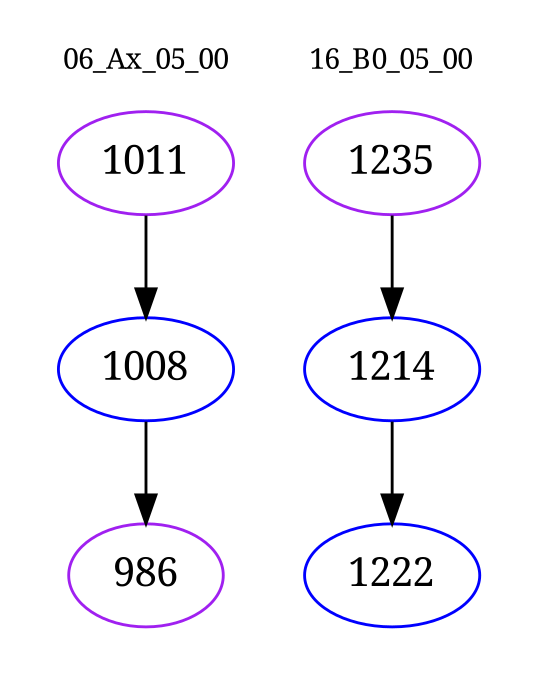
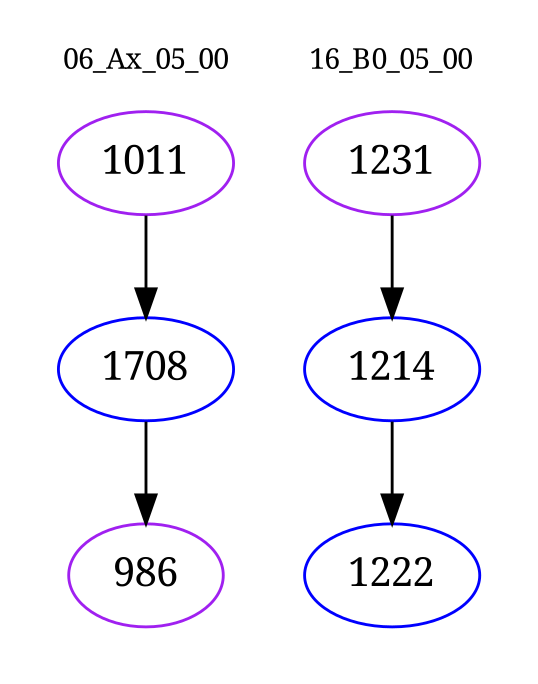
node "1235": label "1235" -> "1231"
node "1008": label "1008" -> "1708"
